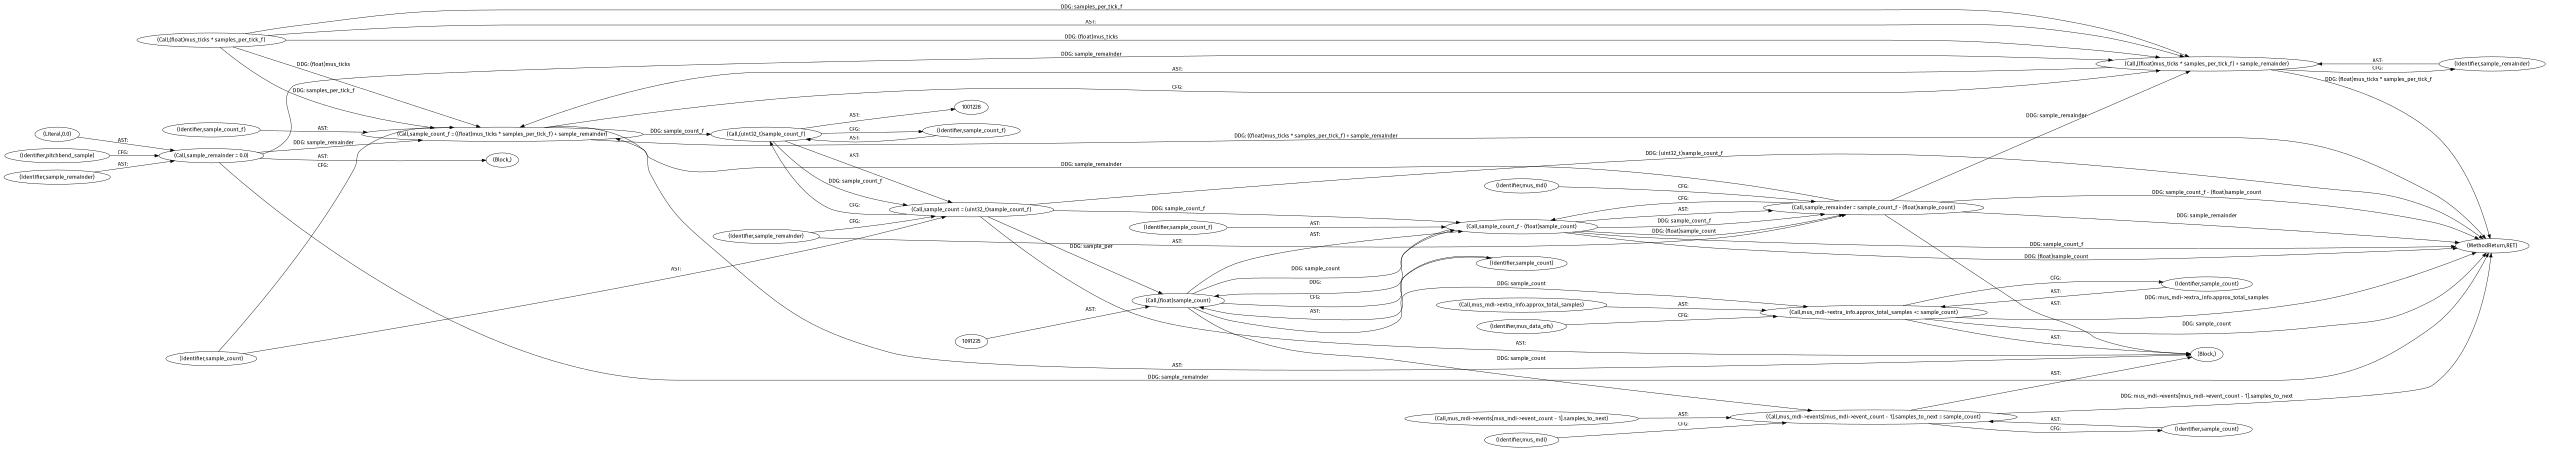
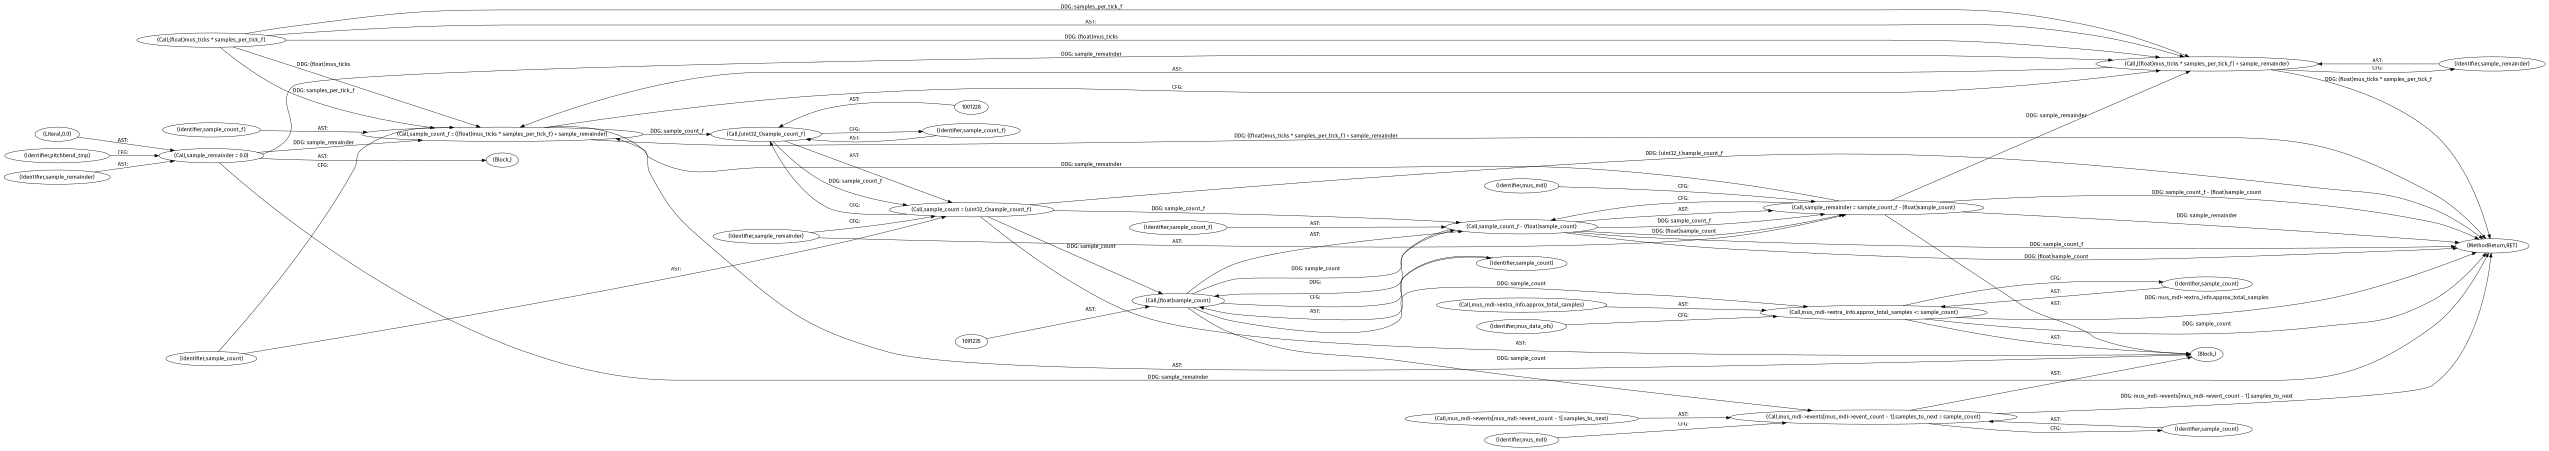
edge "(Call,(uint32_t)sample_count_f)" -> "1001228": reversed
node "(Identifier,pitchbend_sample)": label "(Identifier,pitchbend_sample)" -> "(Identifier,pitchbend_tmp)"
edge "(Call,sample_count = (uint32_t)sample_count_f)" -> "(Call,(float)sample_count)": label "DDG: sample_per" -> "DDG: sample_count"
